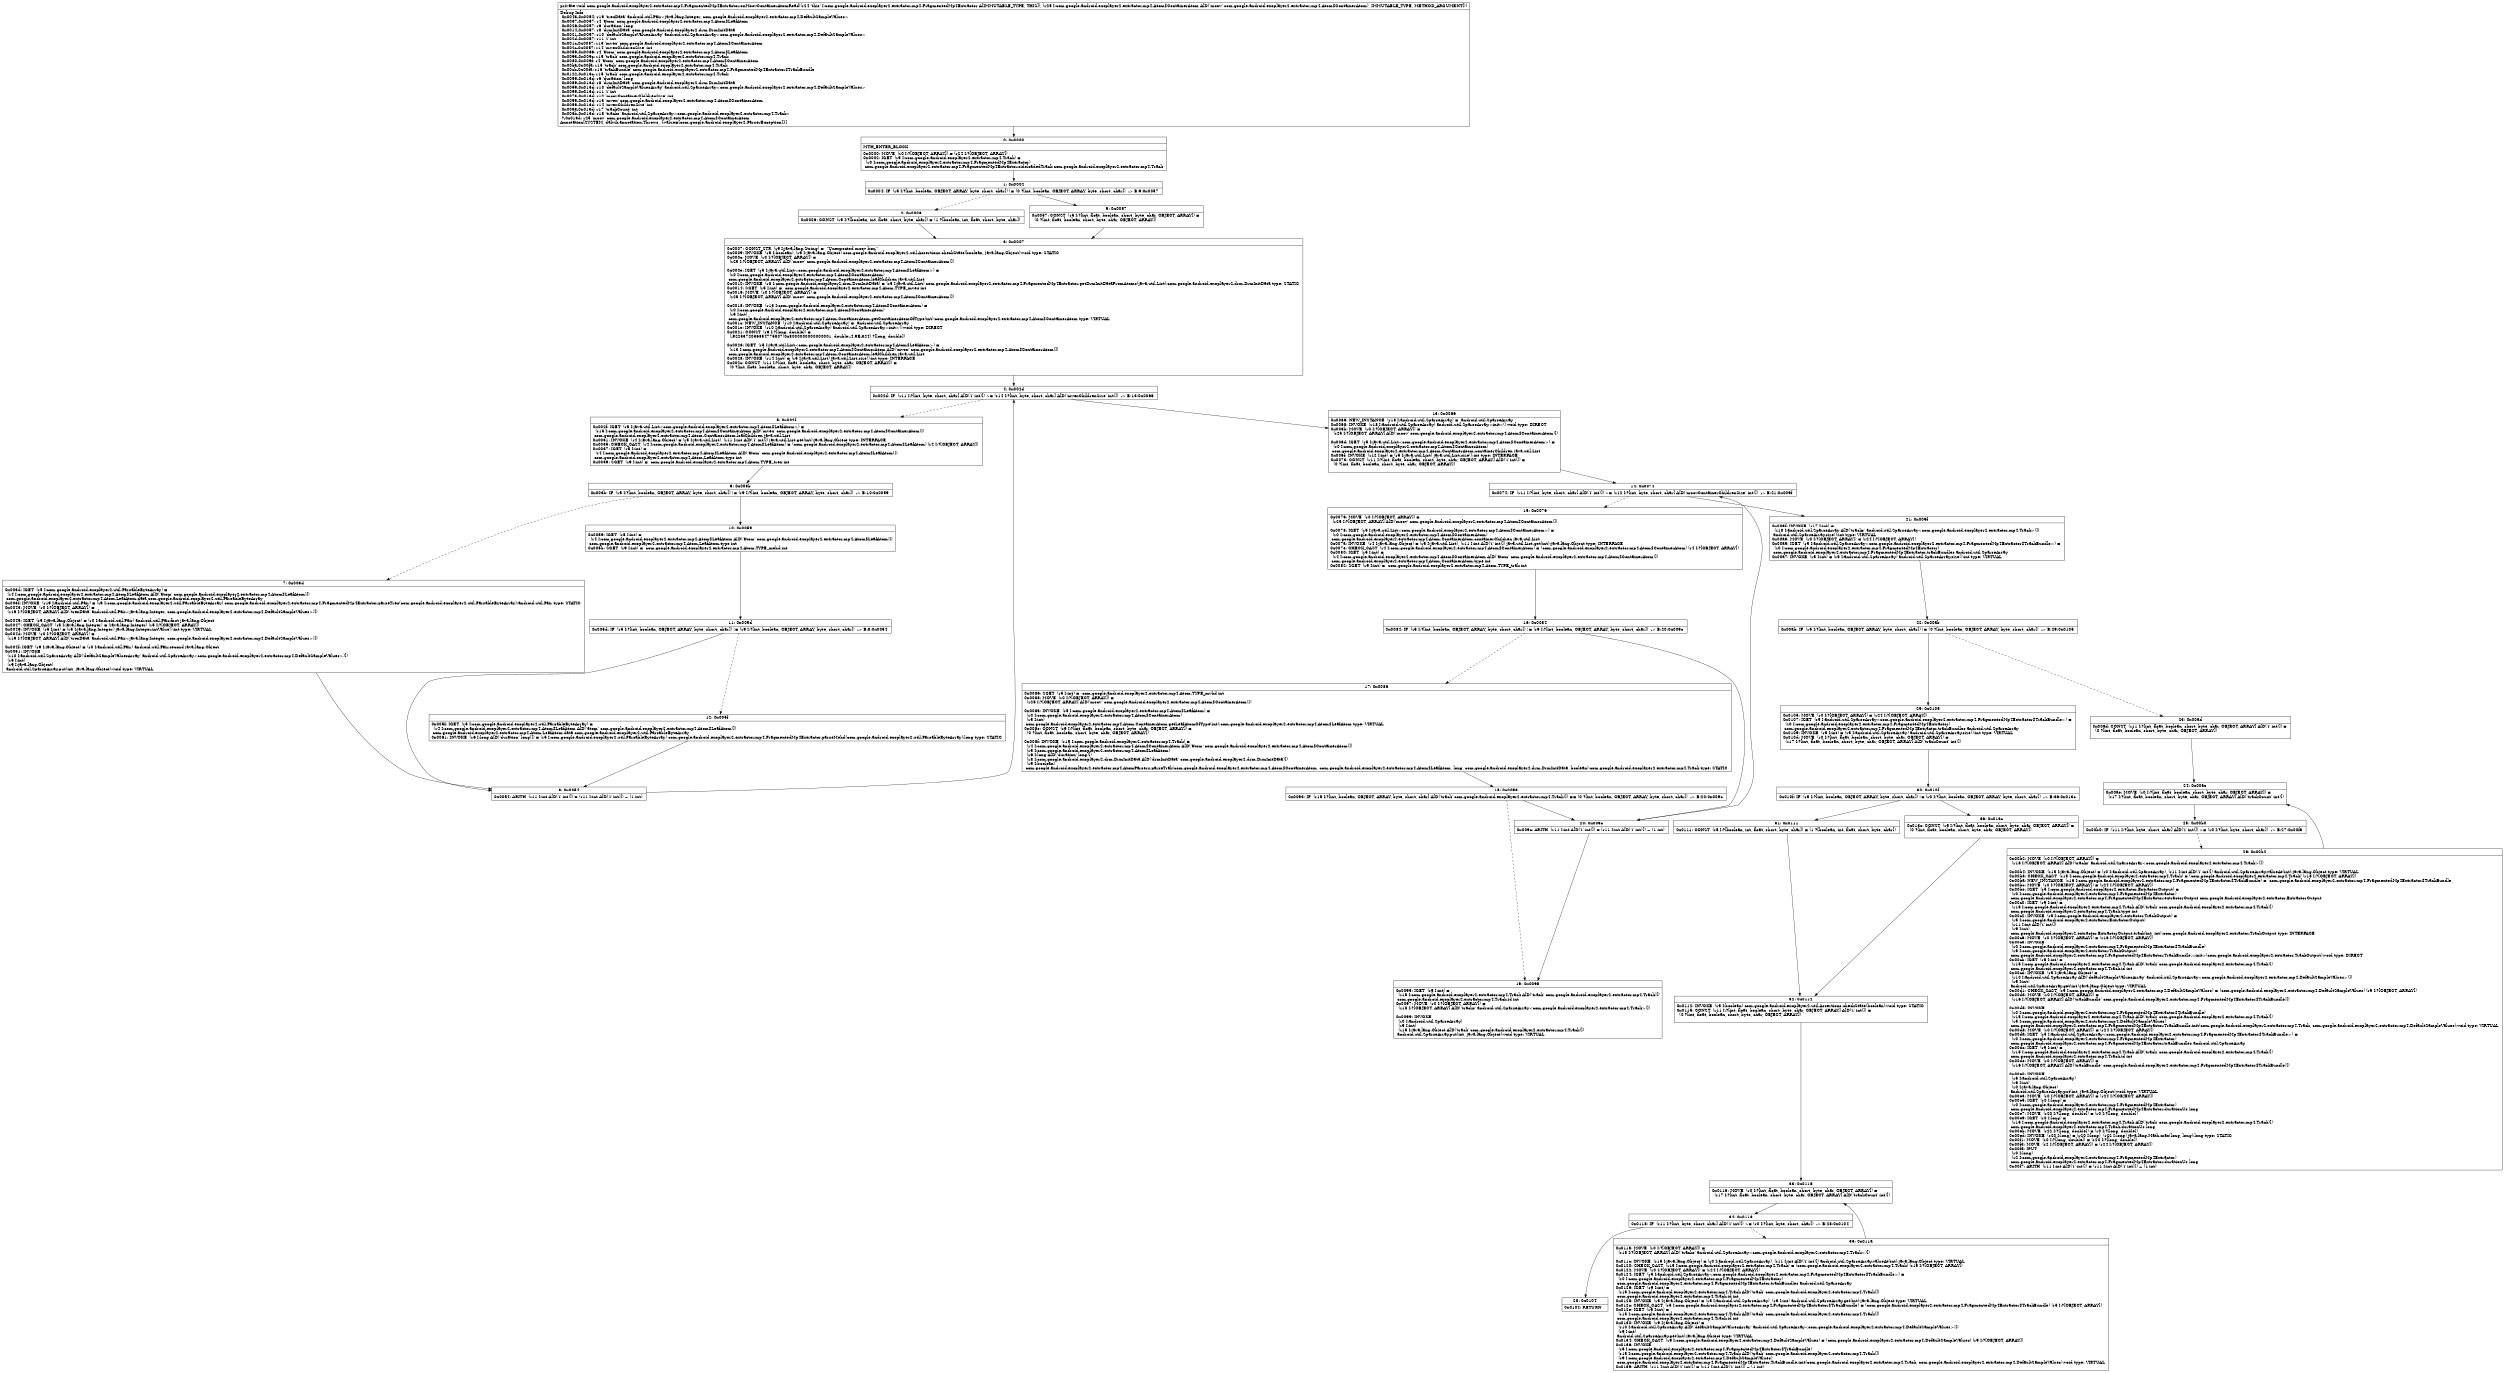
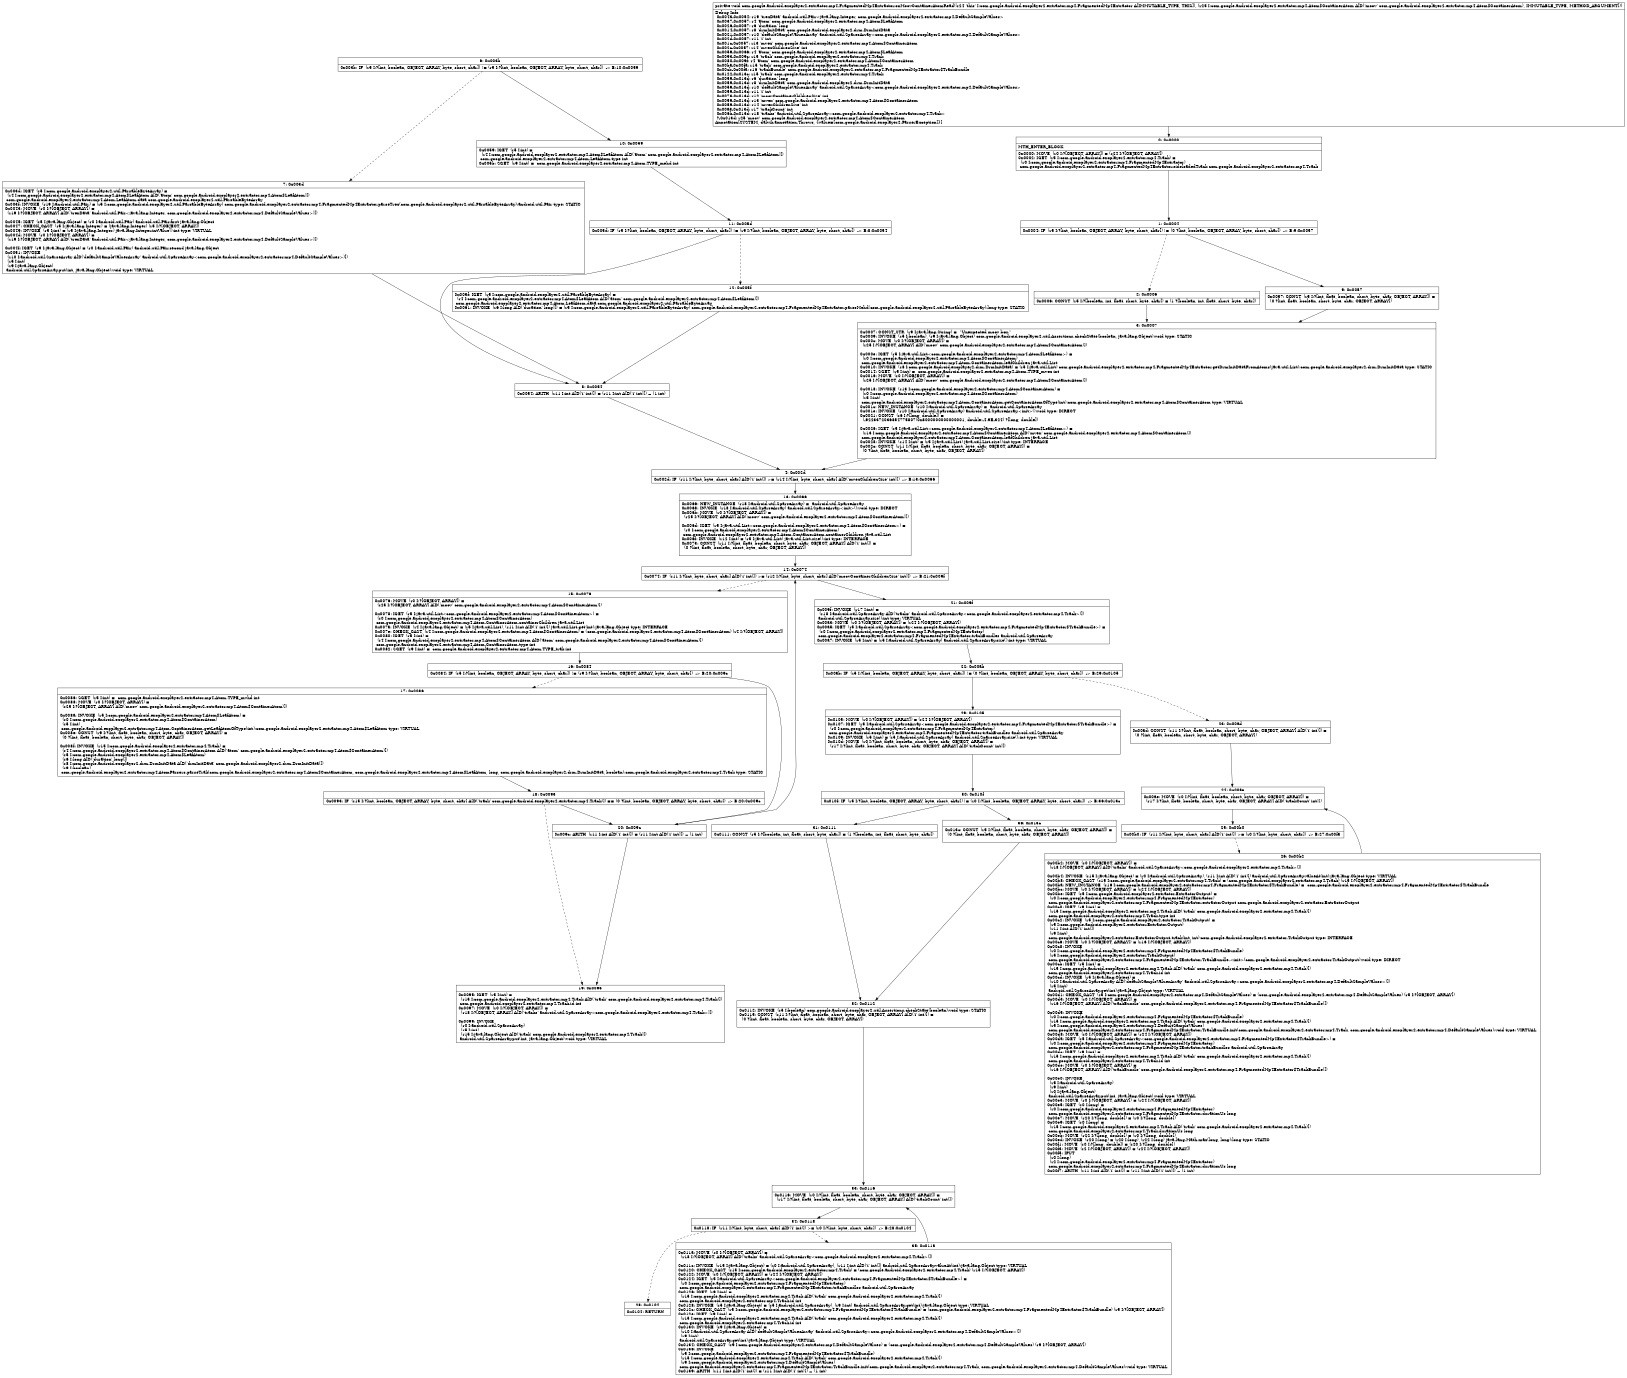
node "5: 0x002f": removed
edge "34: 0x0118" -> "28: 0x0104": style solid -> dashed
